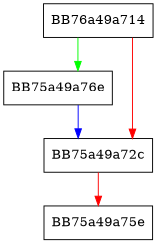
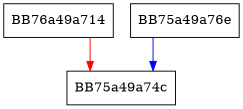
edge "BB76a49a714" -> "BB75a49a76e": removed
node "BB75a49a72c": label "BB75a49a72c" -> "BB75a49a74c"
node "BB75a49a75e": removed
